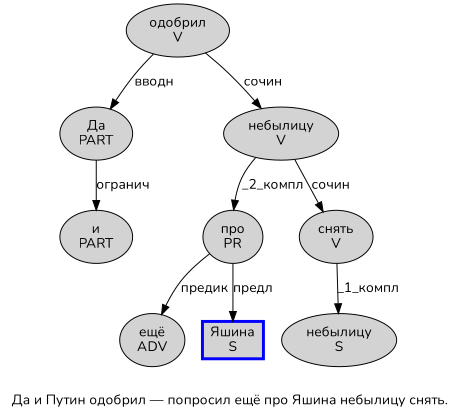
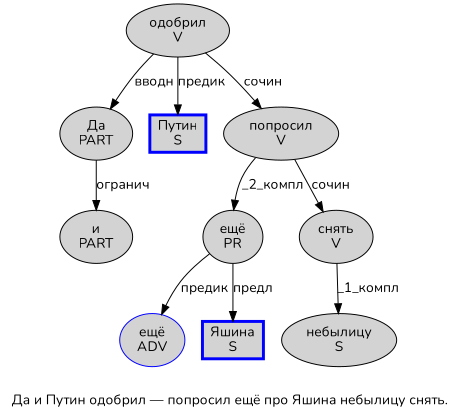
node "Путин S": added
node "небылицу V": label "небылицу V" -> "попросил V"
node "про PR": label "про PR" -> "ещё PR"
node "ещё ADV": color black -> blue
